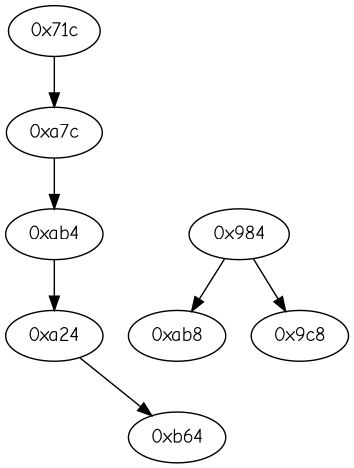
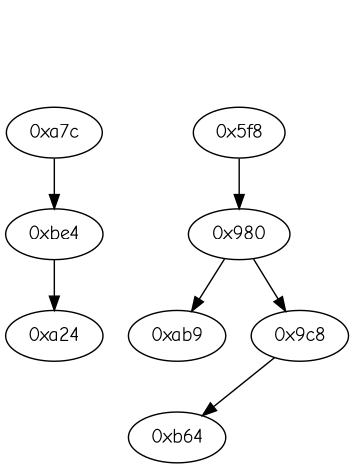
node "0x71c": removed
node "0x5f8": added
node "0xab4": label "0xab4" -> "0xbe4"
node "0x984": label "0x984" -> "0x980"
node "0xab8": label "0xab8" -> "0xab9"
edge "0xa24" -> "0xb64": now "0x9c8" -> "0xb64"
